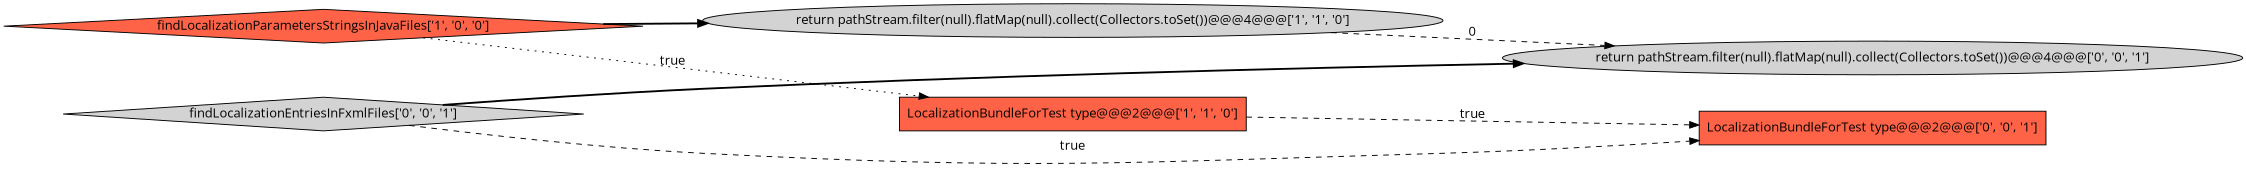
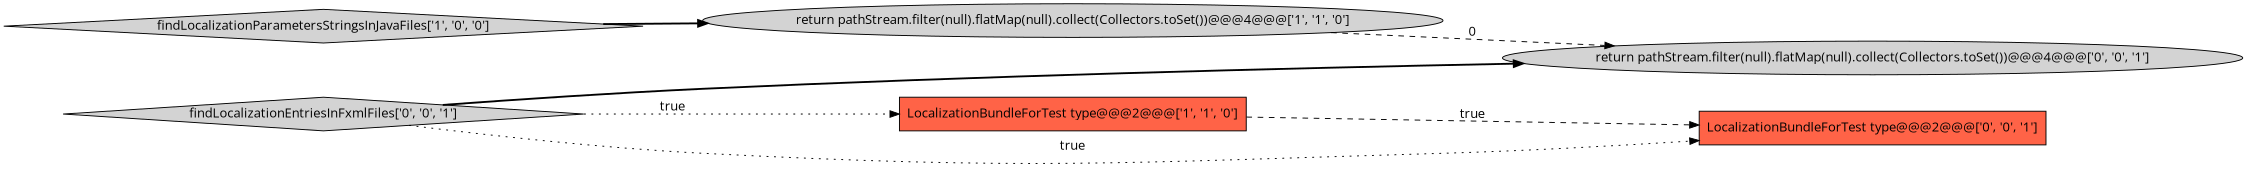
node "findLocalizationParametersStringsInJavaFiles['1', '0', '0']": fillcolor tomato -> lightgray
edge "findLocalizationParametersStringsInJavaFiles['1', '0', '0']" -> "LocalizationBundleForTest type@@@2@@@['1', '1', '0']": now "findLocalizationEntriesInFxmlFiles['0', '0', '1']" -> "LocalizationBundleForTest type@@@2@@@['1', '1', '0']"
edge "findLocalizationEntriesInFxmlFiles['0', '0', '1']" -> "LocalizationBundleForTest type@@@2@@@['0', '0', '1']": style dashed -> dotted
